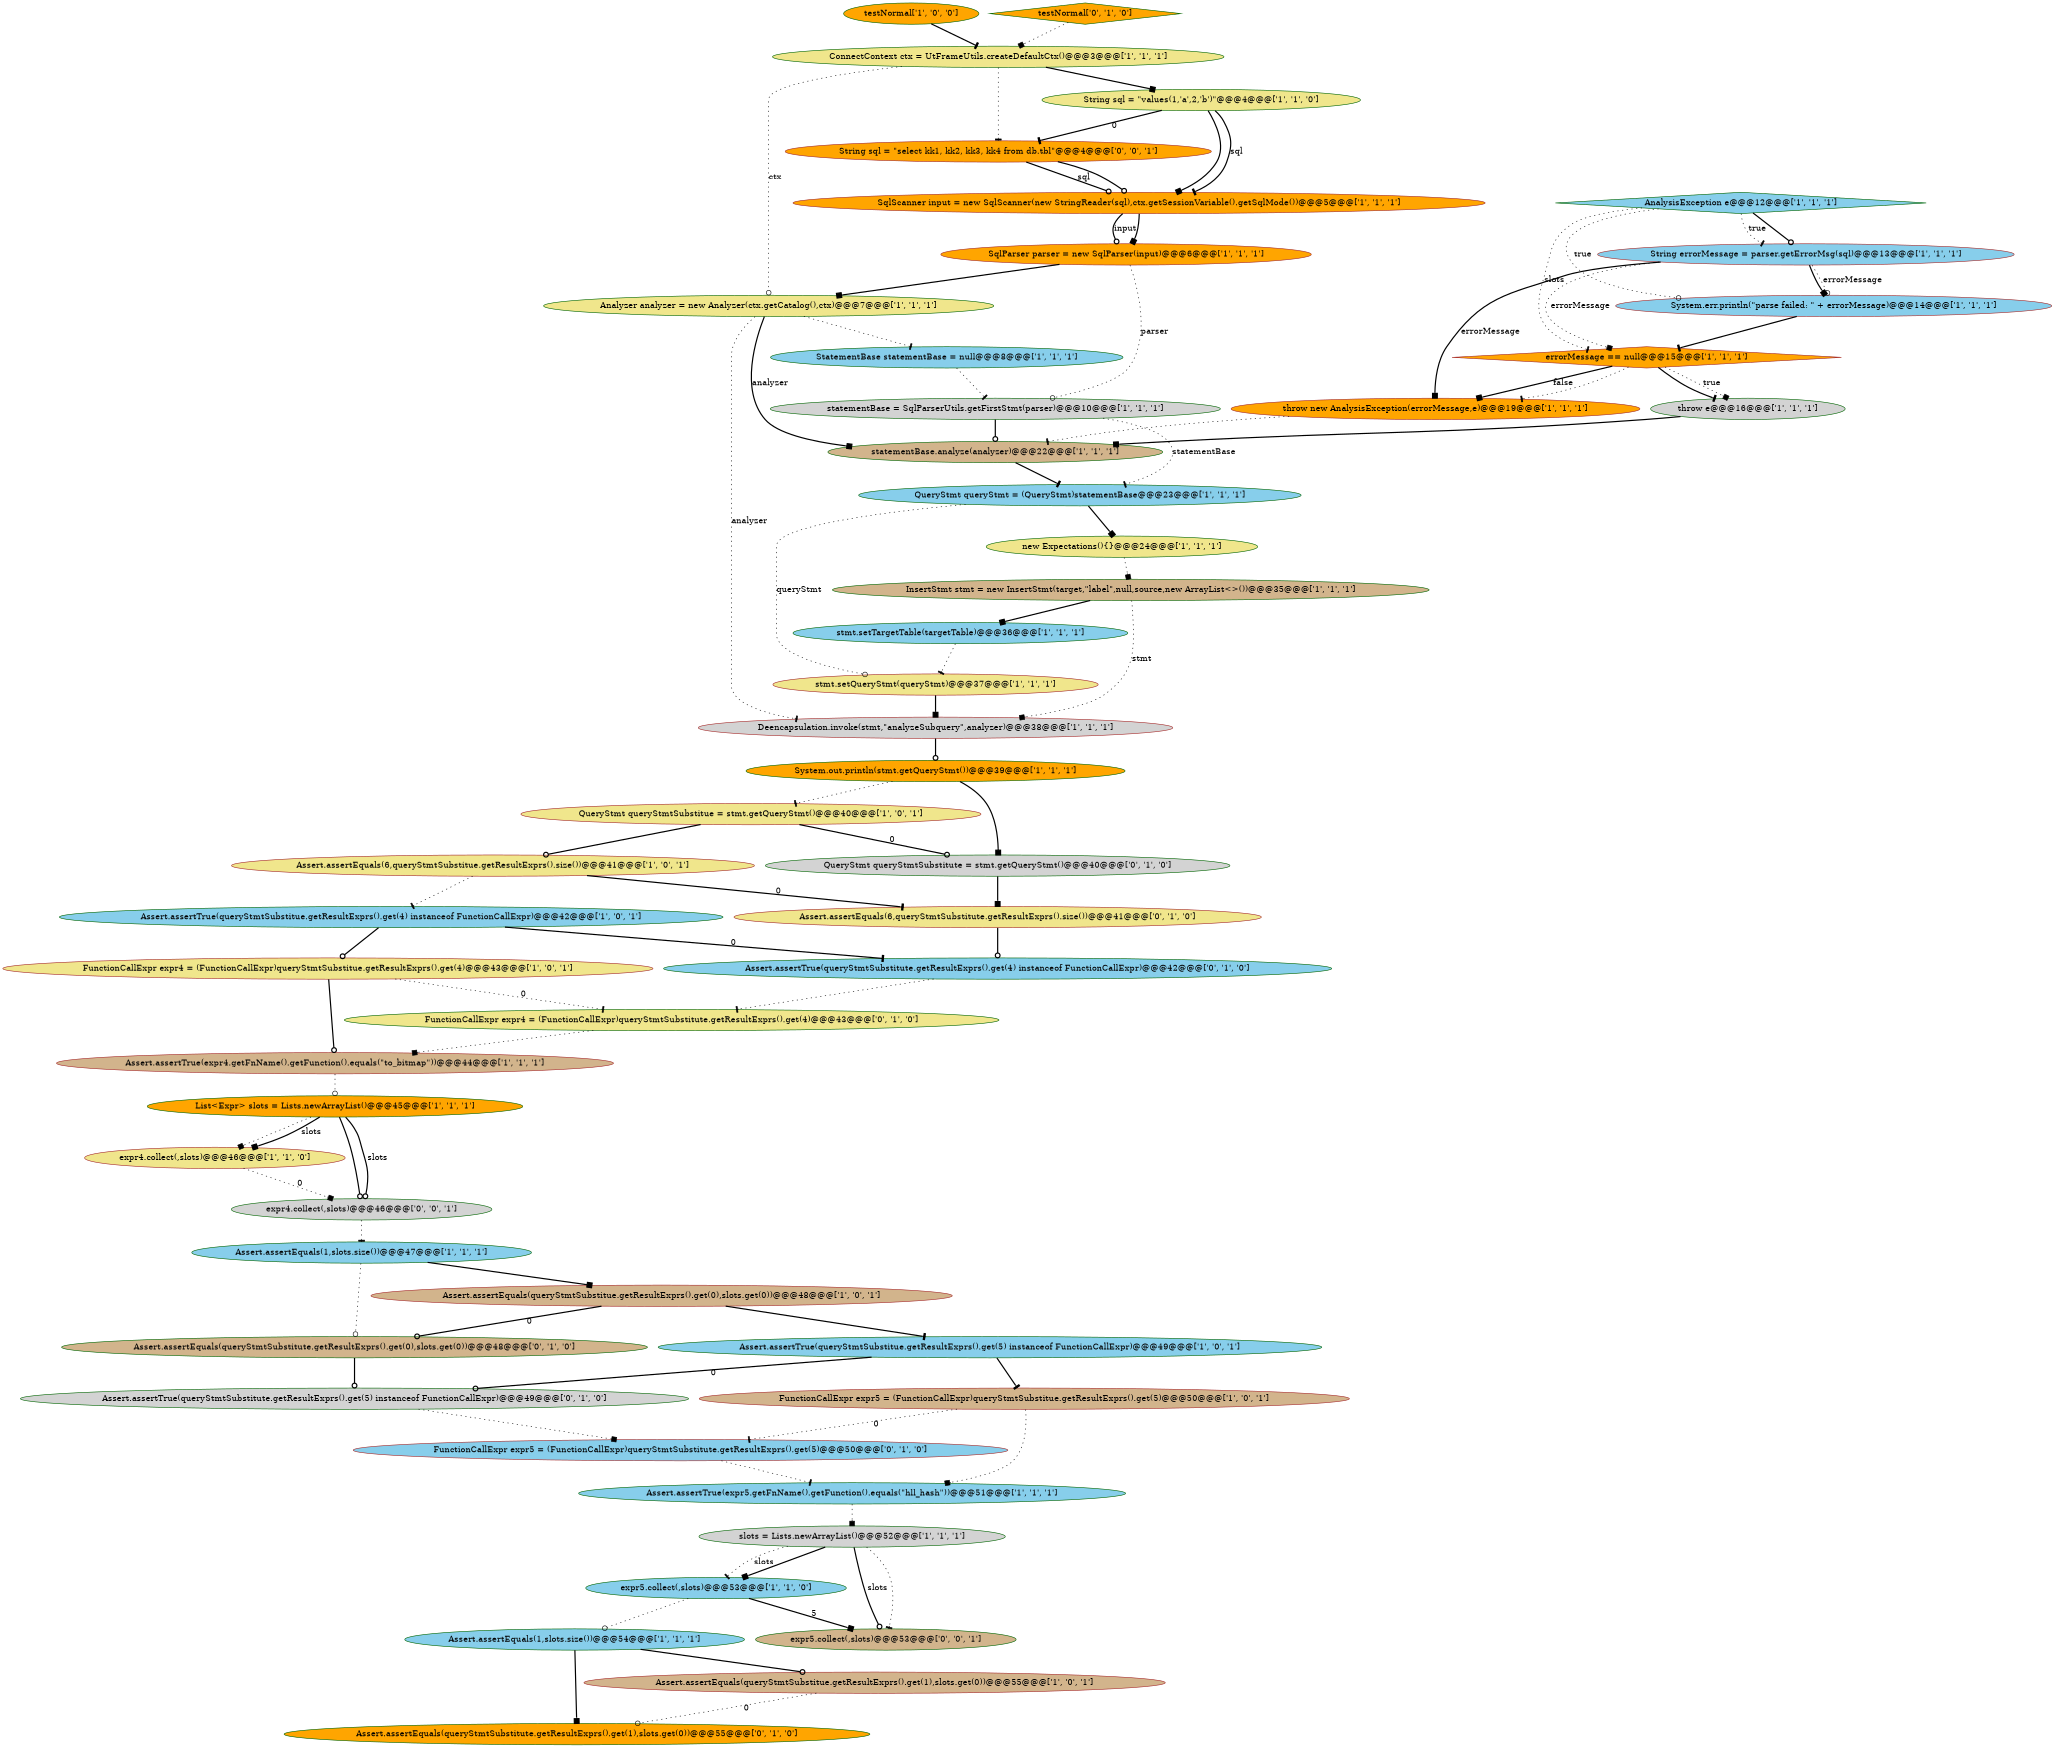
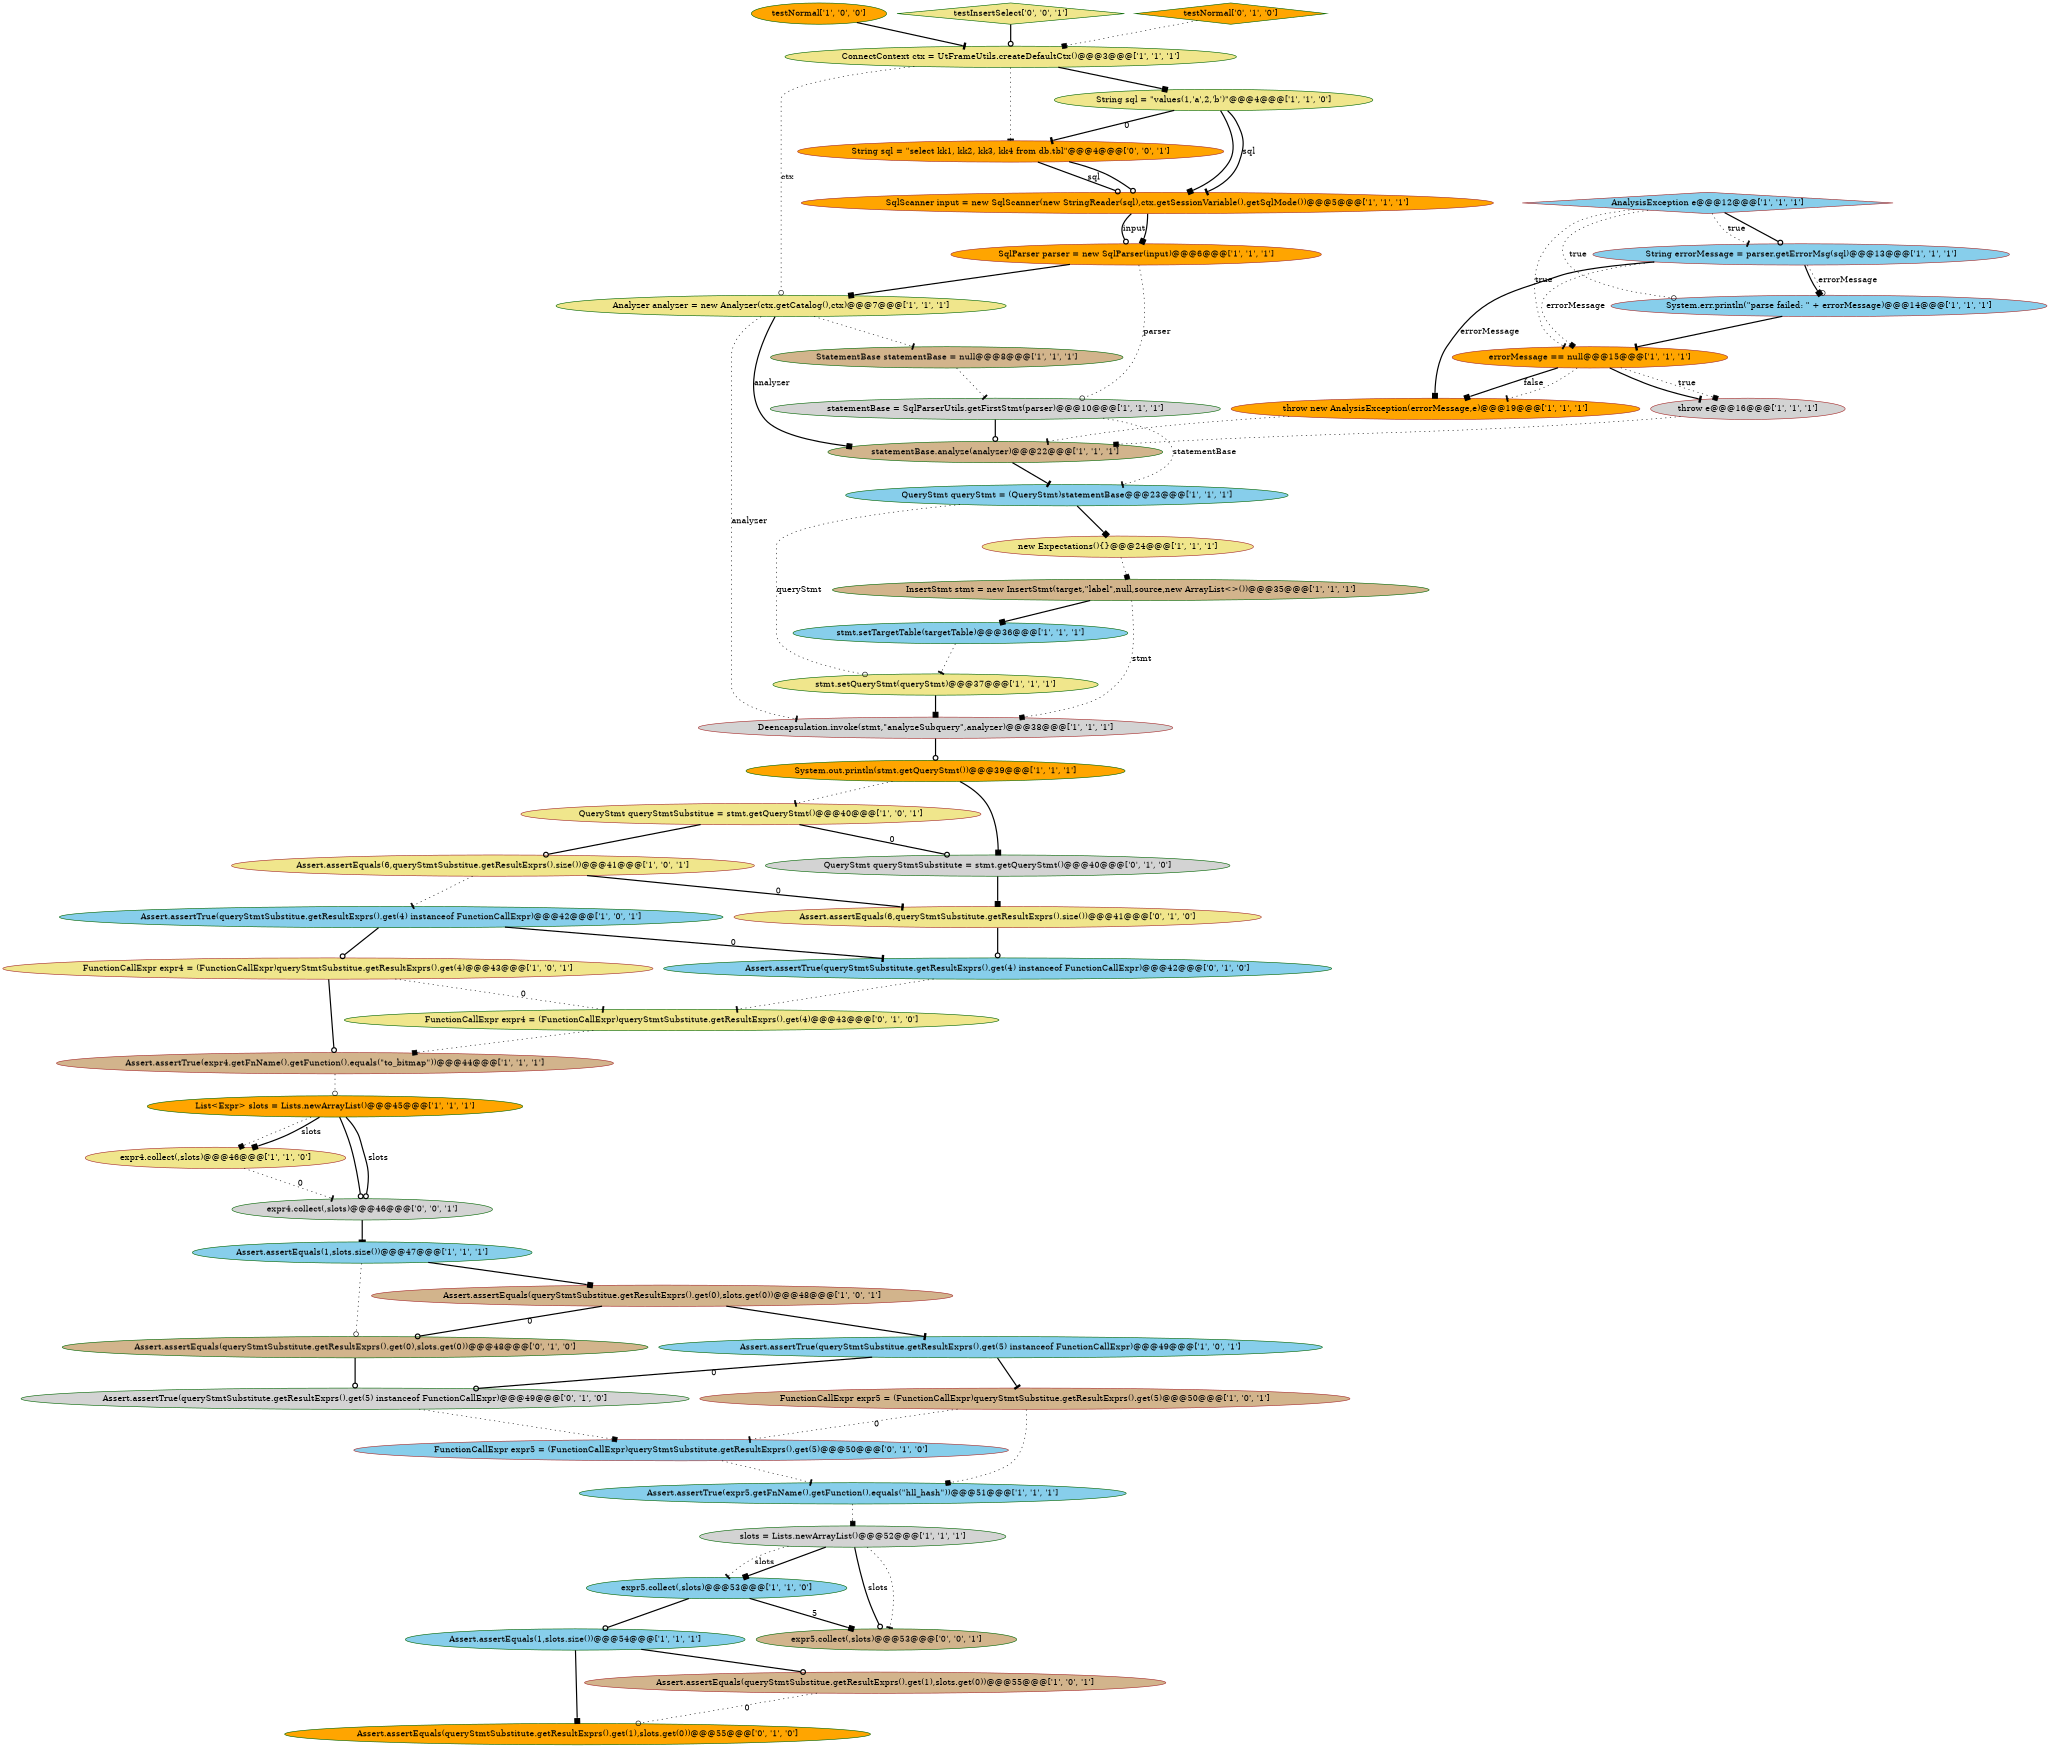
node "testInsertSelect['0', '0', '1']": added
node "AnalysisException e@@@12@@@['1', '1', '1']": color darkgreen -> brown
edge "AnalysisException e@@@12@@@['1', '1', '1']" -> "errorMessage == null@@@15@@@['1', '1', '1']": label "slots" -> "true"
node "StatementBase statementBase = null@@@8@@@['1', '1', '1']": fillcolor skyblue -> tan
node "errorMessage == null@@@15@@@['1', '1', '1']": shape diamond -> ellipse
node "throw e@@@16@@@['1', '1', '1']": color darkgreen -> brown
edge "throw e@@@16@@@['1', '1', '1']" -> "statementBase.analyze(analyzer)@@@22@@@['1', '1', '1']": style bold -> dotted
node "new Expectations(){}@@@24@@@['1', '1', '1']": color darkgreen -> brown
node "stmt.setQueryStmt(queryStmt)@@@37@@@['1', '1', '1']": color brown -> darkgreen
edge "expr4.collect(,slots)@@@46@@@['1', '1', '0']" -> "expr4.collect(,slots)@@@46@@@['0', '0', '1']": arrowhead box -> tee
edge "expr4.collect(,slots)@@@46@@@['0', '0', '1']" -> "Assert.assertEquals(1,slots.size())@@@47@@@['1', '1', '1']": style dotted -> bold
edge "expr5.collect(,slots)@@@53@@@['1', '1', '0']" -> "Assert.assertEquals(1,slots.size())@@@54@@@['1', '1', '1']": style dotted -> bold
